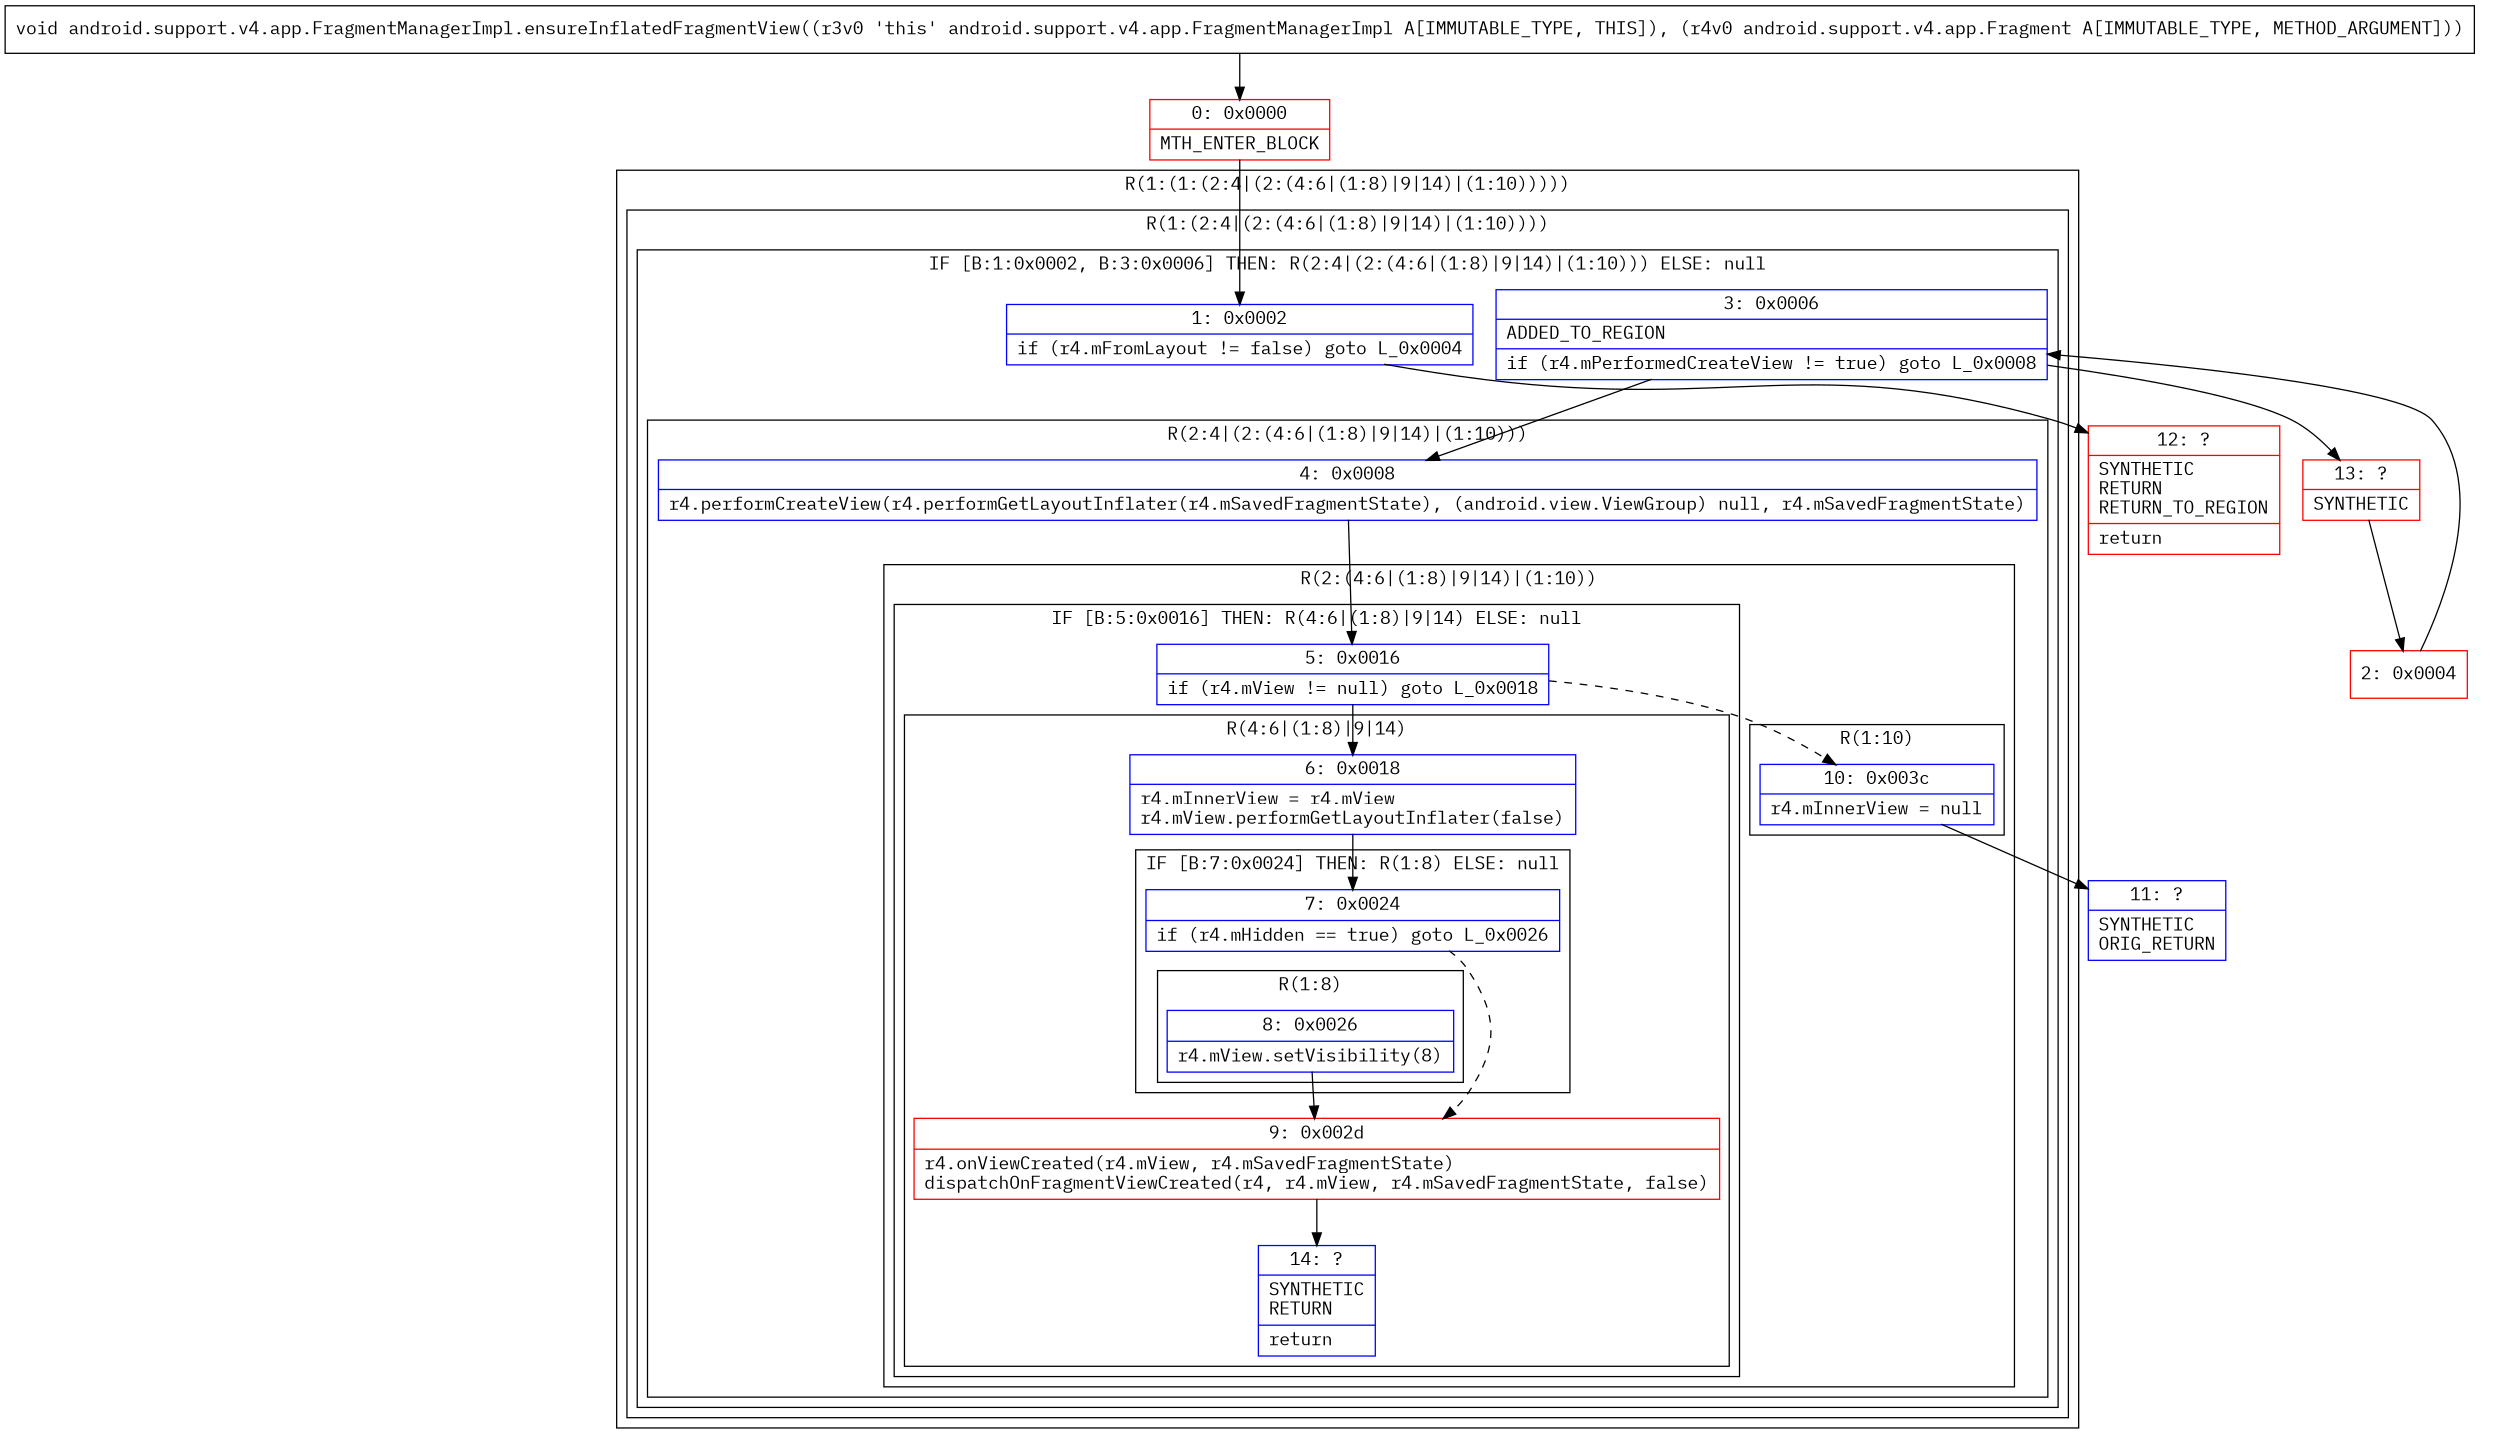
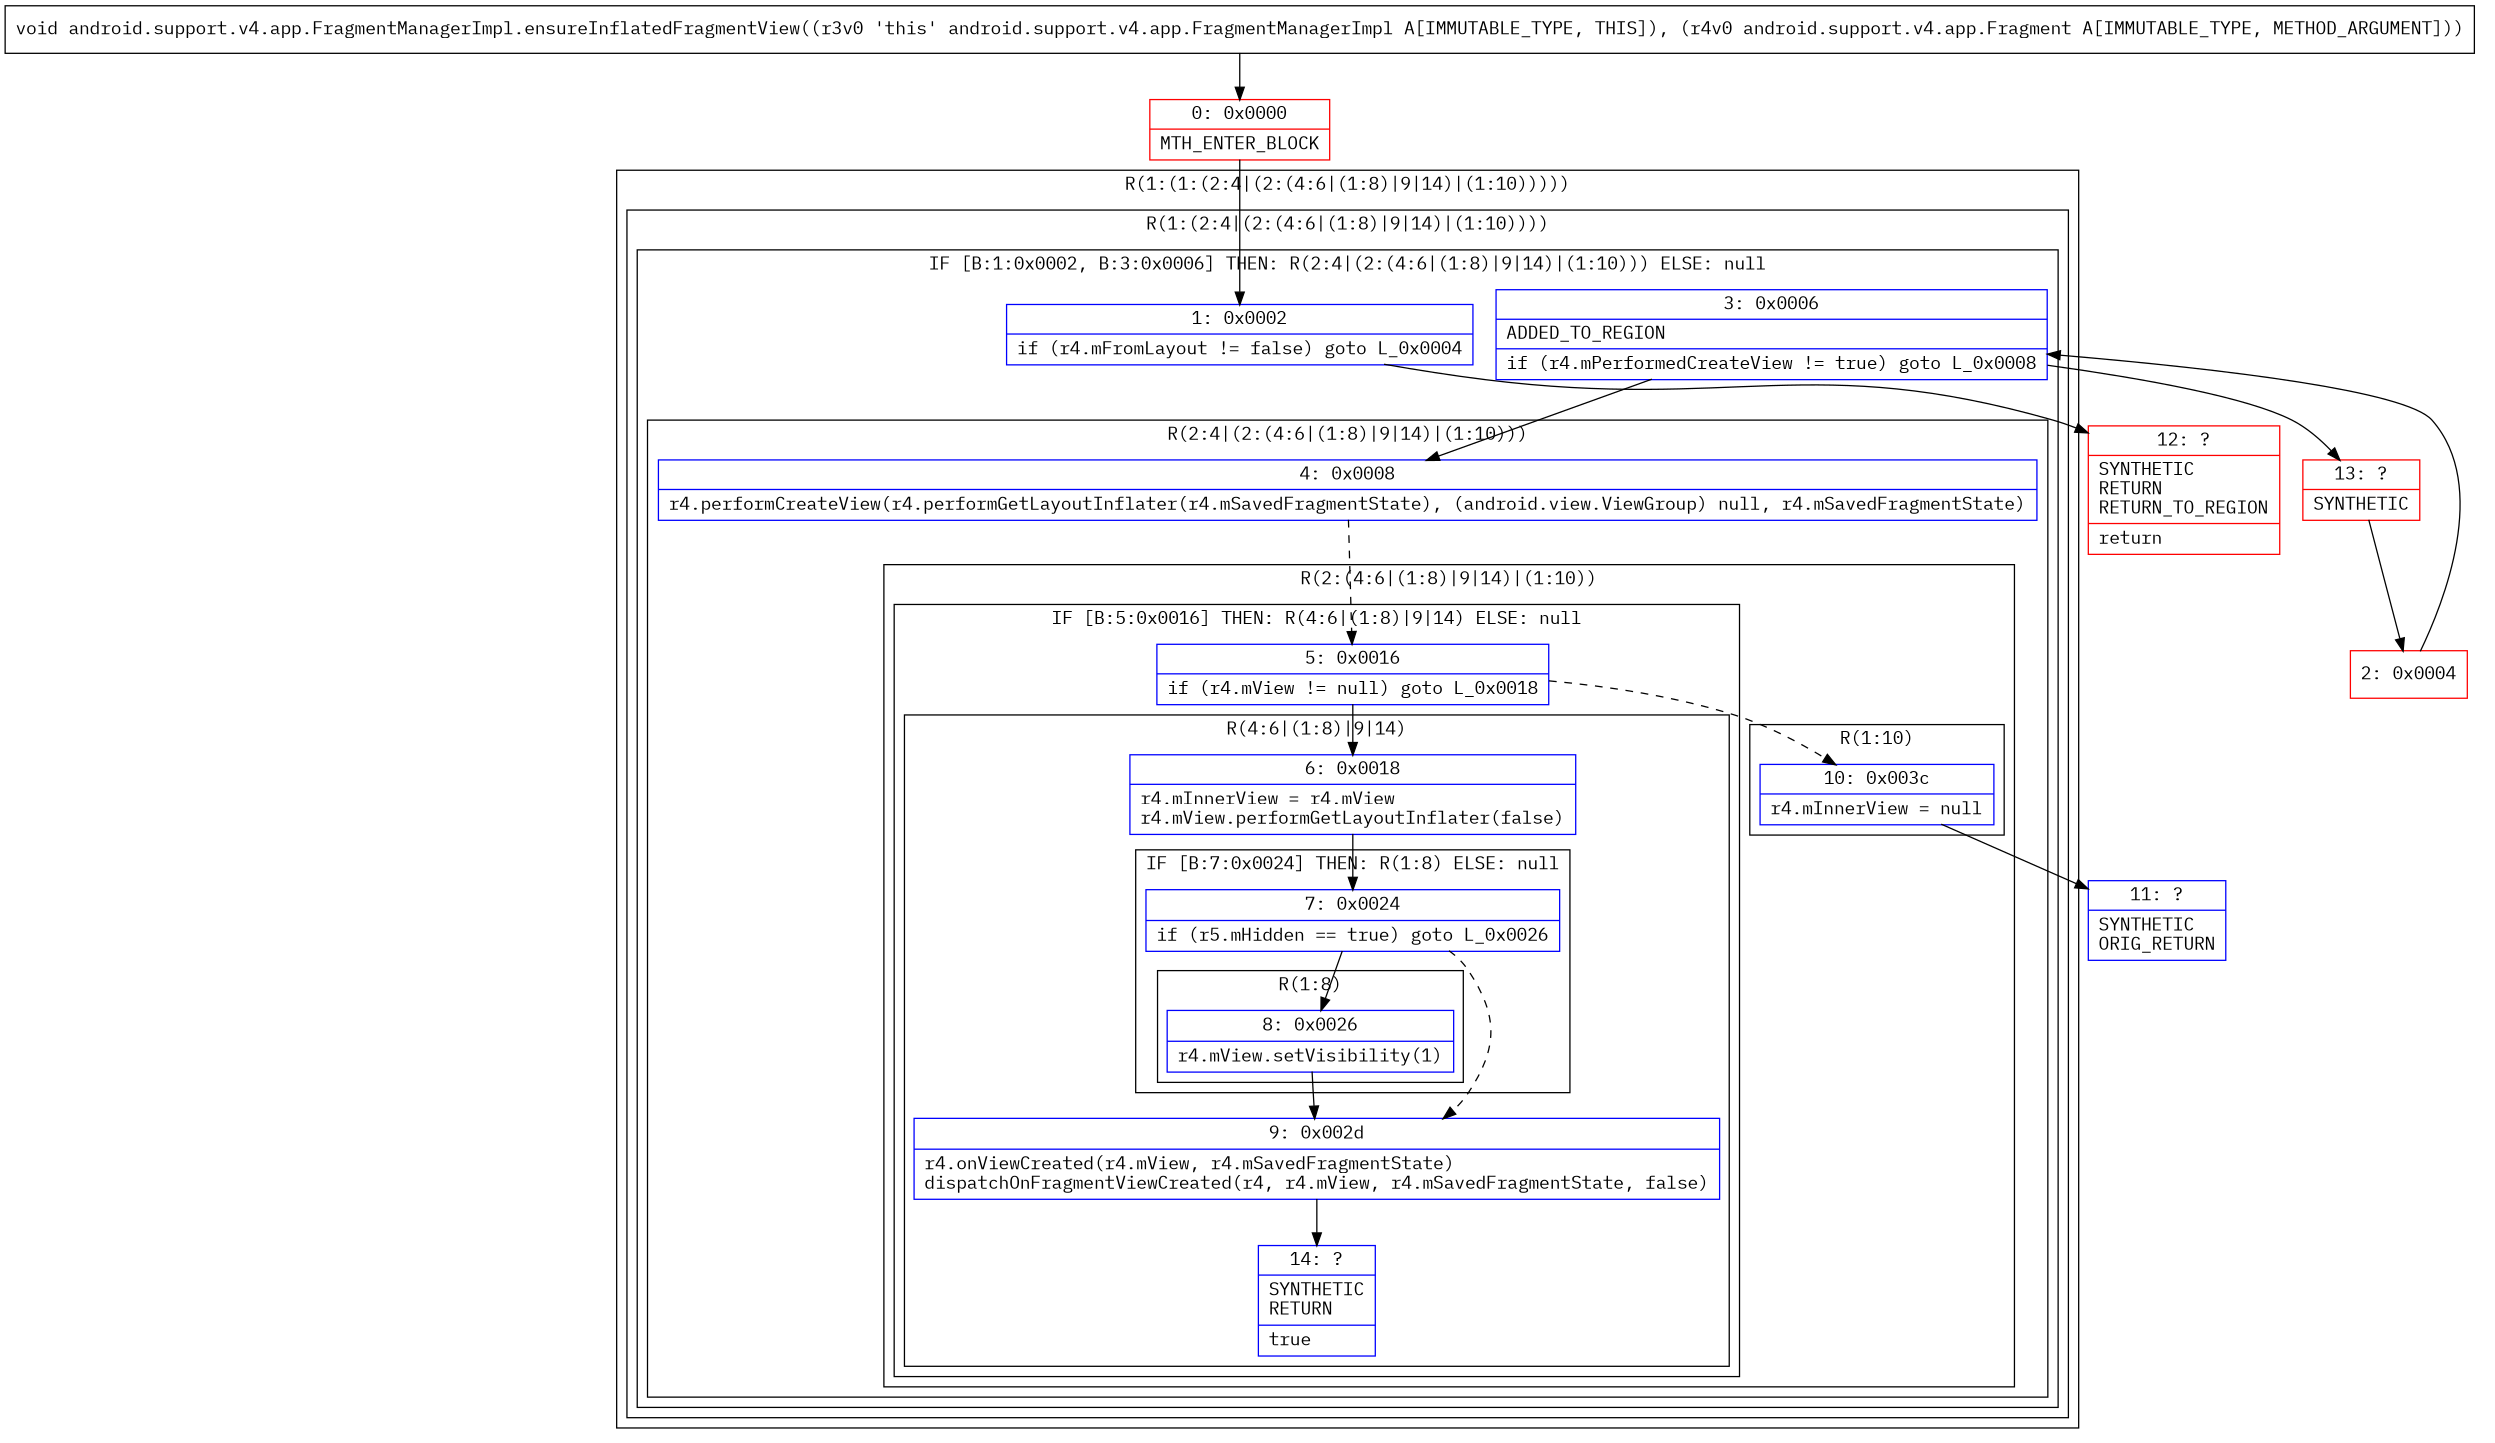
edge "4: 0x0008" -> "5: 0x0016": style solid -> dashed
node "7: 0x0024": text "if (r4.mHidden == true) goto L_0x0026" -> "if (r5.mHidden == true) goto L_0x0026"
edge "7: 0x0024" -> "8: 0x0026": added
node "8: 0x0026": text "r4.mView.setVisibility(8)" -> "r4.mView.setVisibility(1)"
node "9: 0x002d": color red -> blue
node "14: ?": text "return" -> "true"
